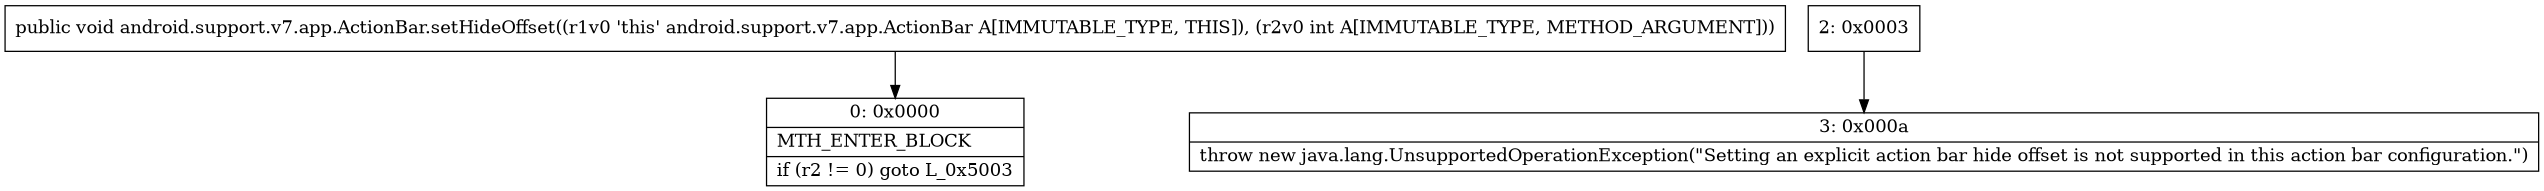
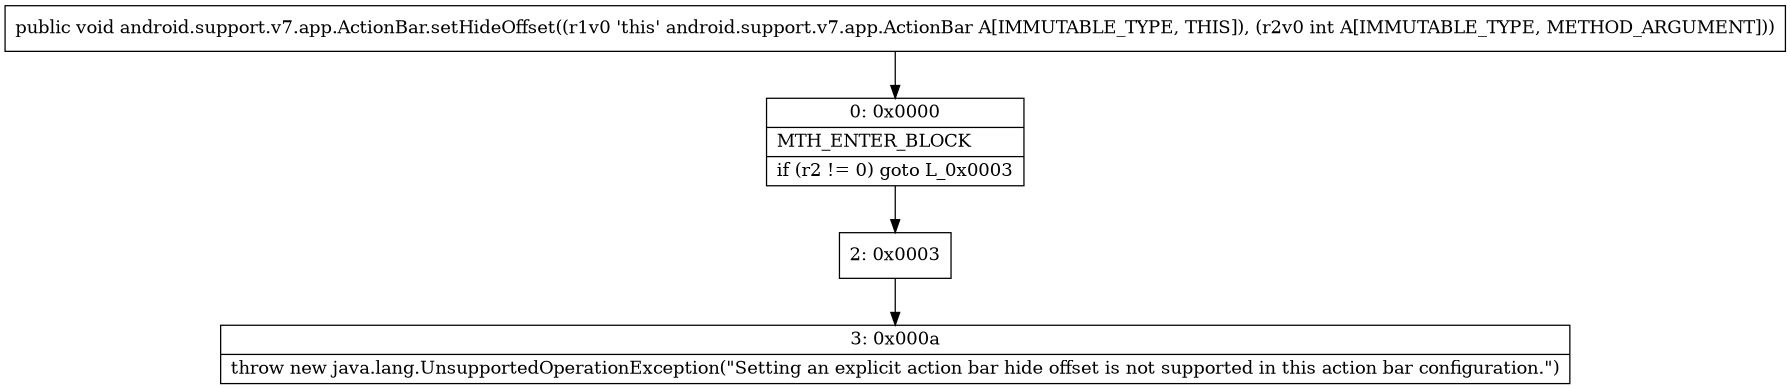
node "0: 0x0000": text "if (r2 != 0) goto L_0x5003" -> "if (r2 != 0) goto L_0x0003"
edge "0: 0x0000" -> "2: 0x0003": added
